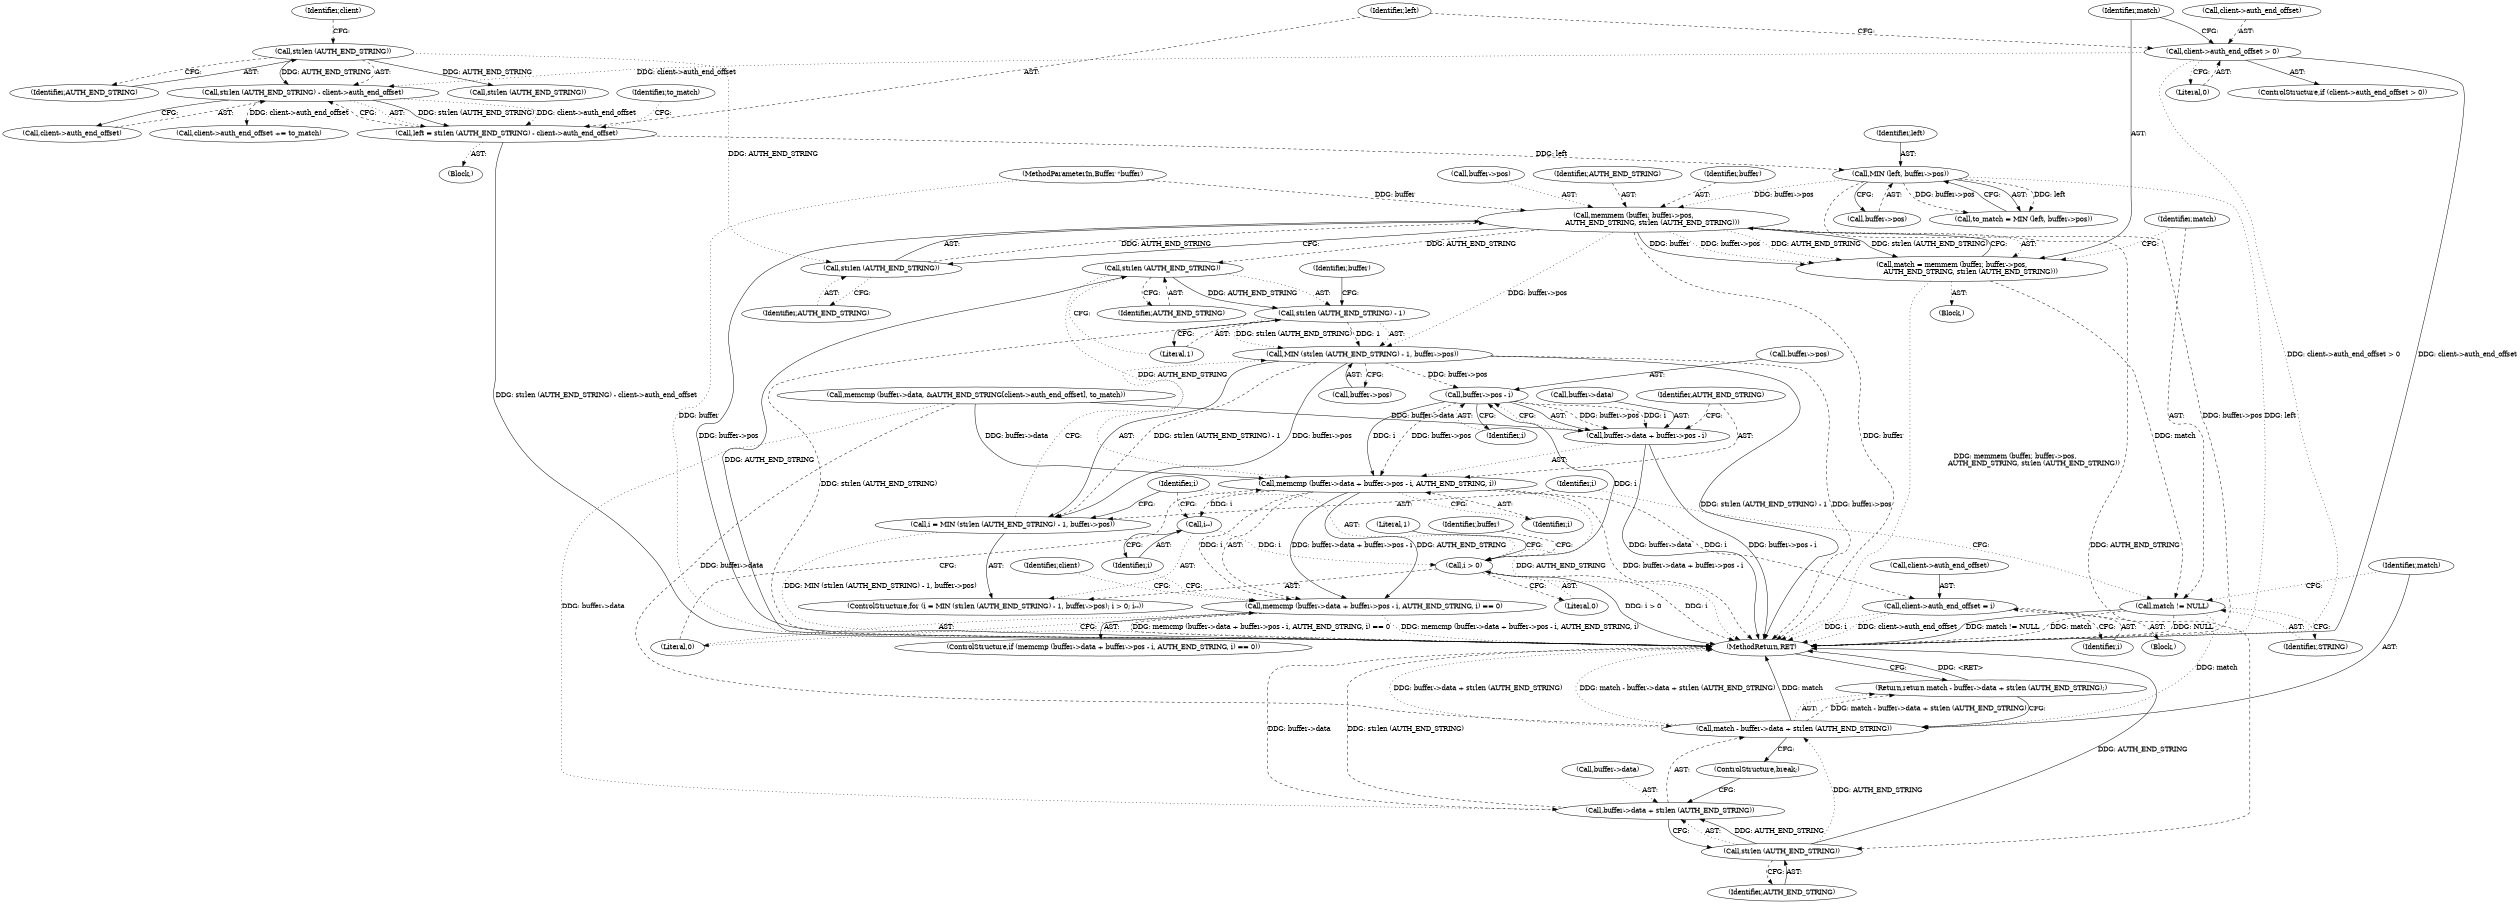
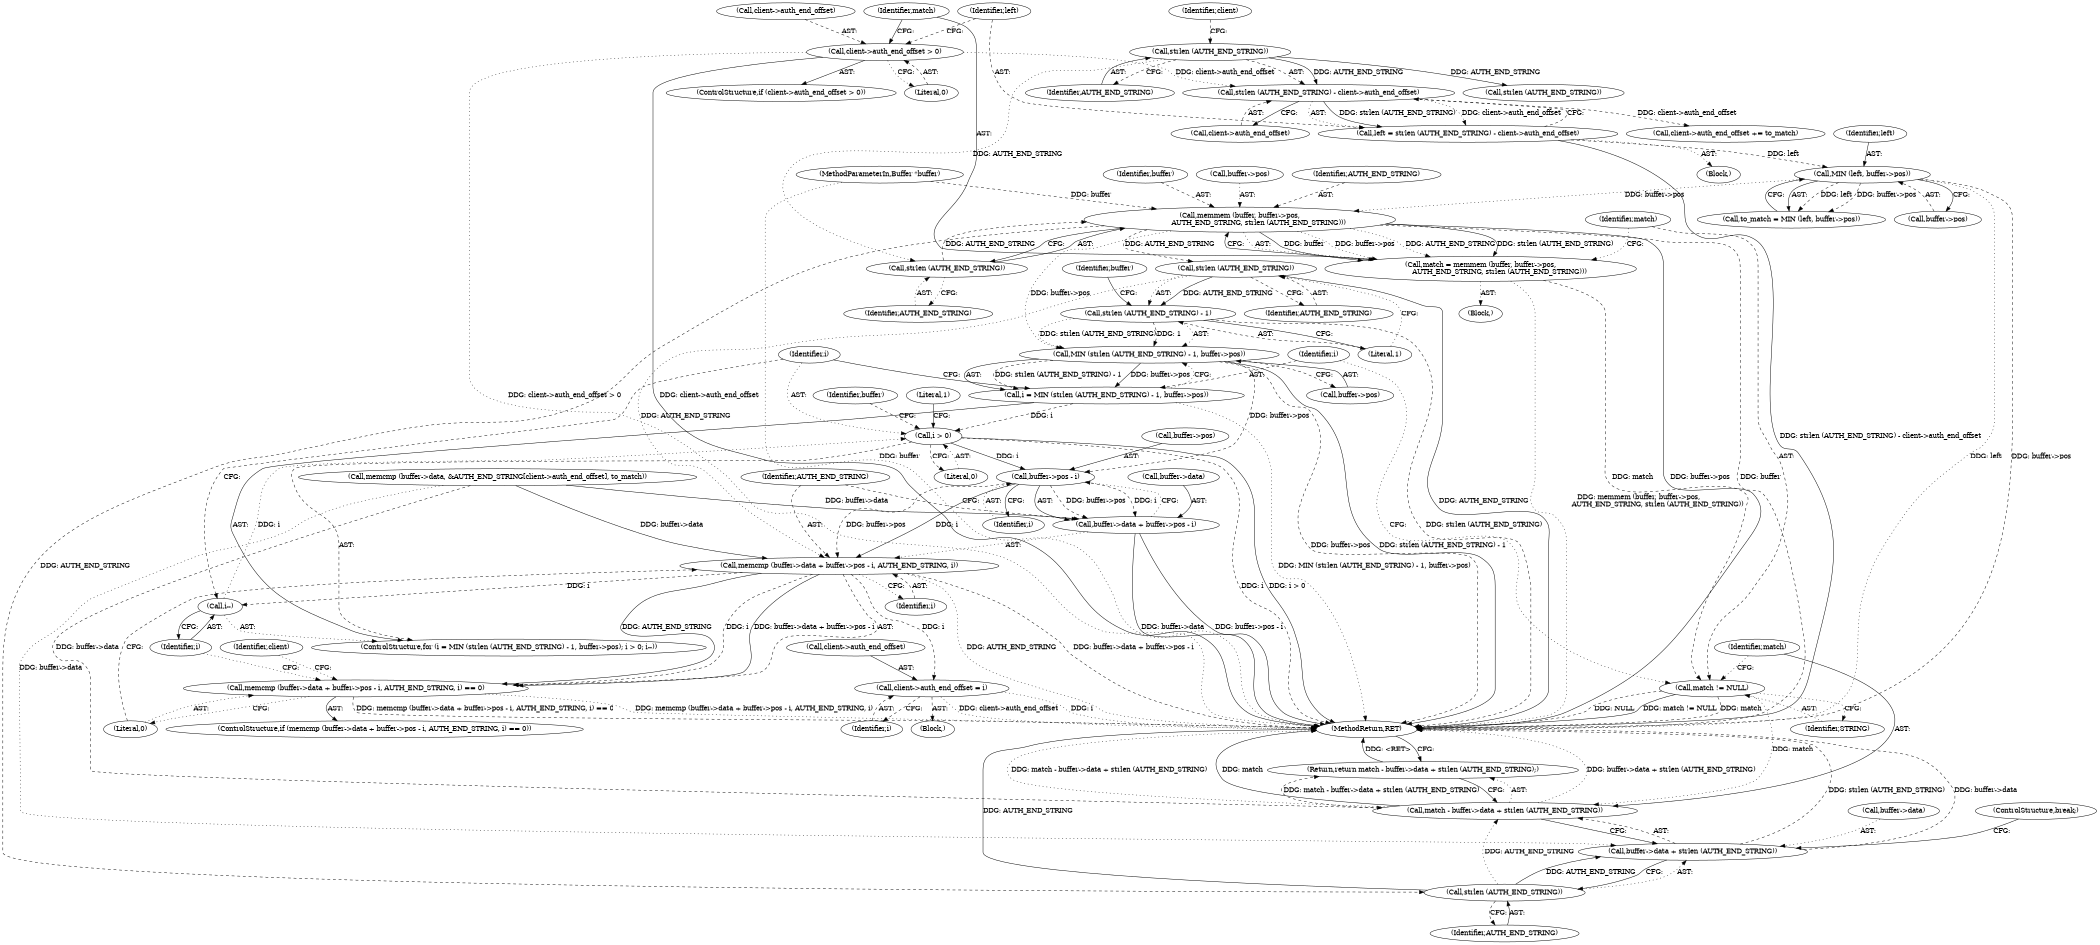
node "(Identifier,to_match)": removed
edge "(Call,i = MIN (strlen (AUTH_END_STRING) - 1, buffer->pos))" -> "(Call,i > 0)": added, label "DDG: i"
edge "(Call,match - buffer->data + strlen (AUTH_END_STRING))" -> "(ControlStructure,break;)": now "(Call,match - buffer->data + strlen (AUTH_END_STRING))" -> "(Call,buffer->data + strlen (AUTH_END_STRING))"
